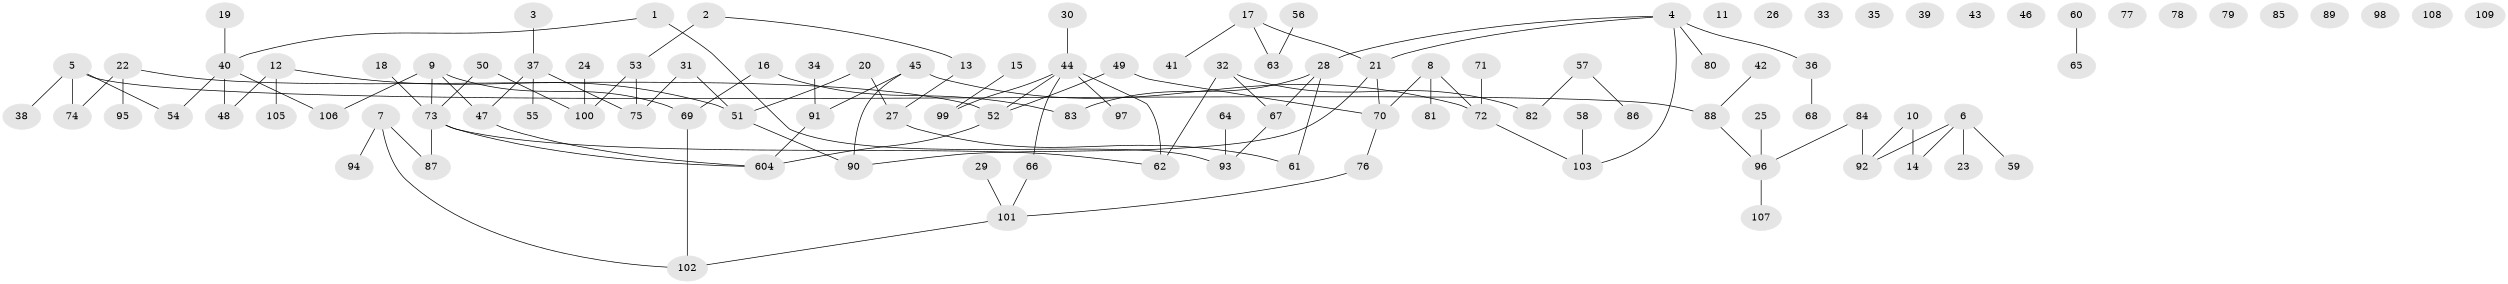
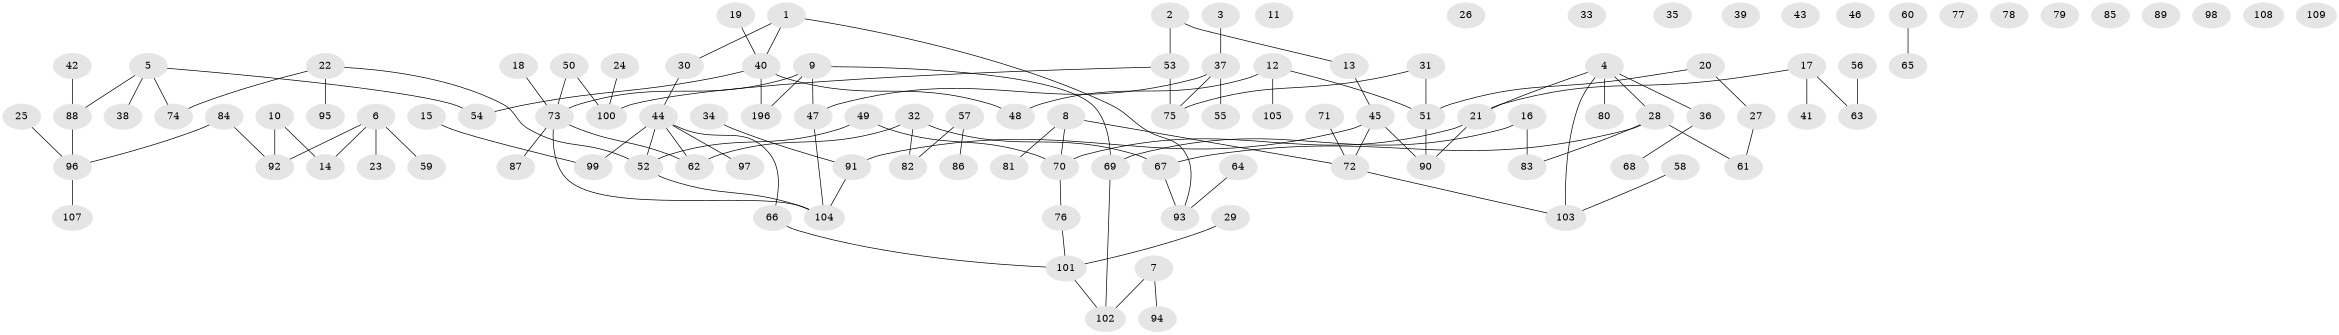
edge "1" -- "30": added
edge "13" -- "27": now "13" -- "45"
node "106": label "106" -> "196"
edge "7" -- "87": removed
node "604": label "604" -> "104"
